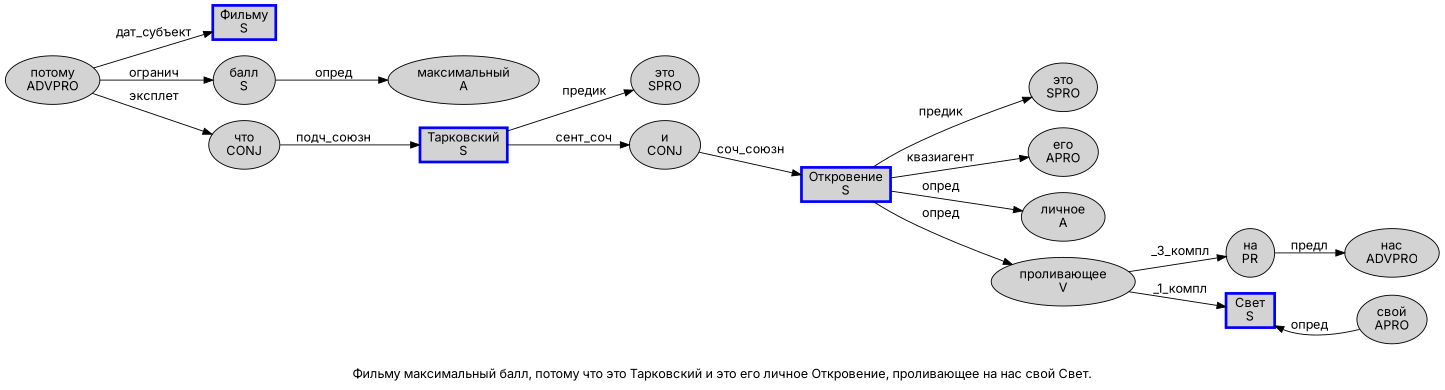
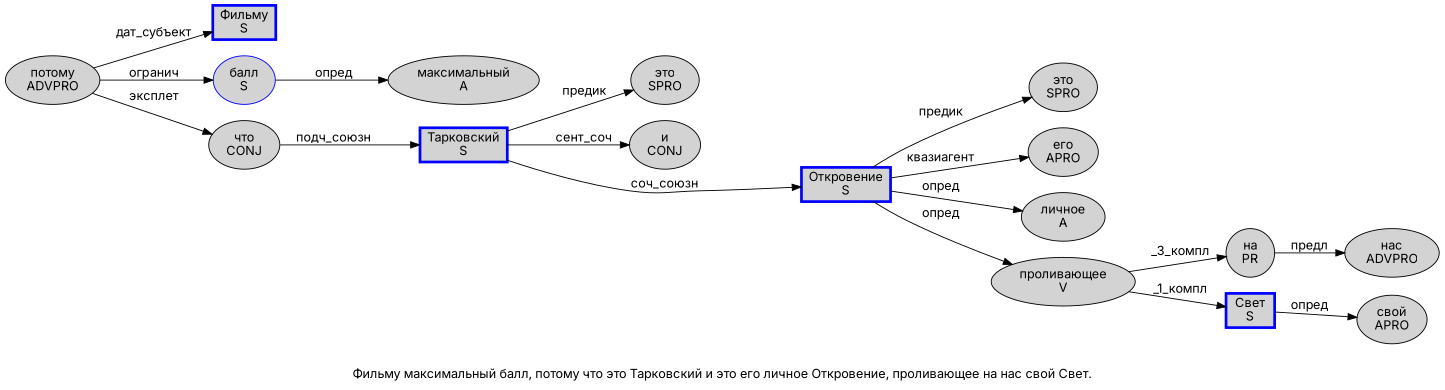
node "балл S": color black -> blue
edge "и CONJ" -> "Откровение S": now "Тарковский S" -> "Откровение S"
edge "свой APRO" -> "Свет S": reversed
